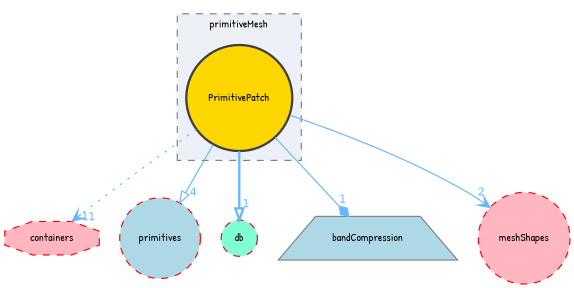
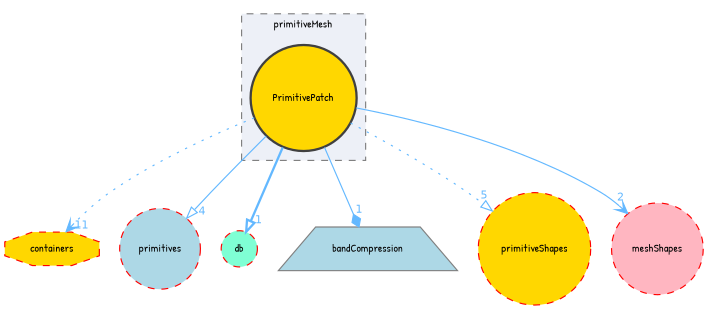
node "containers": fillcolor lightpink -> gold
node "primitiveShapes": added
